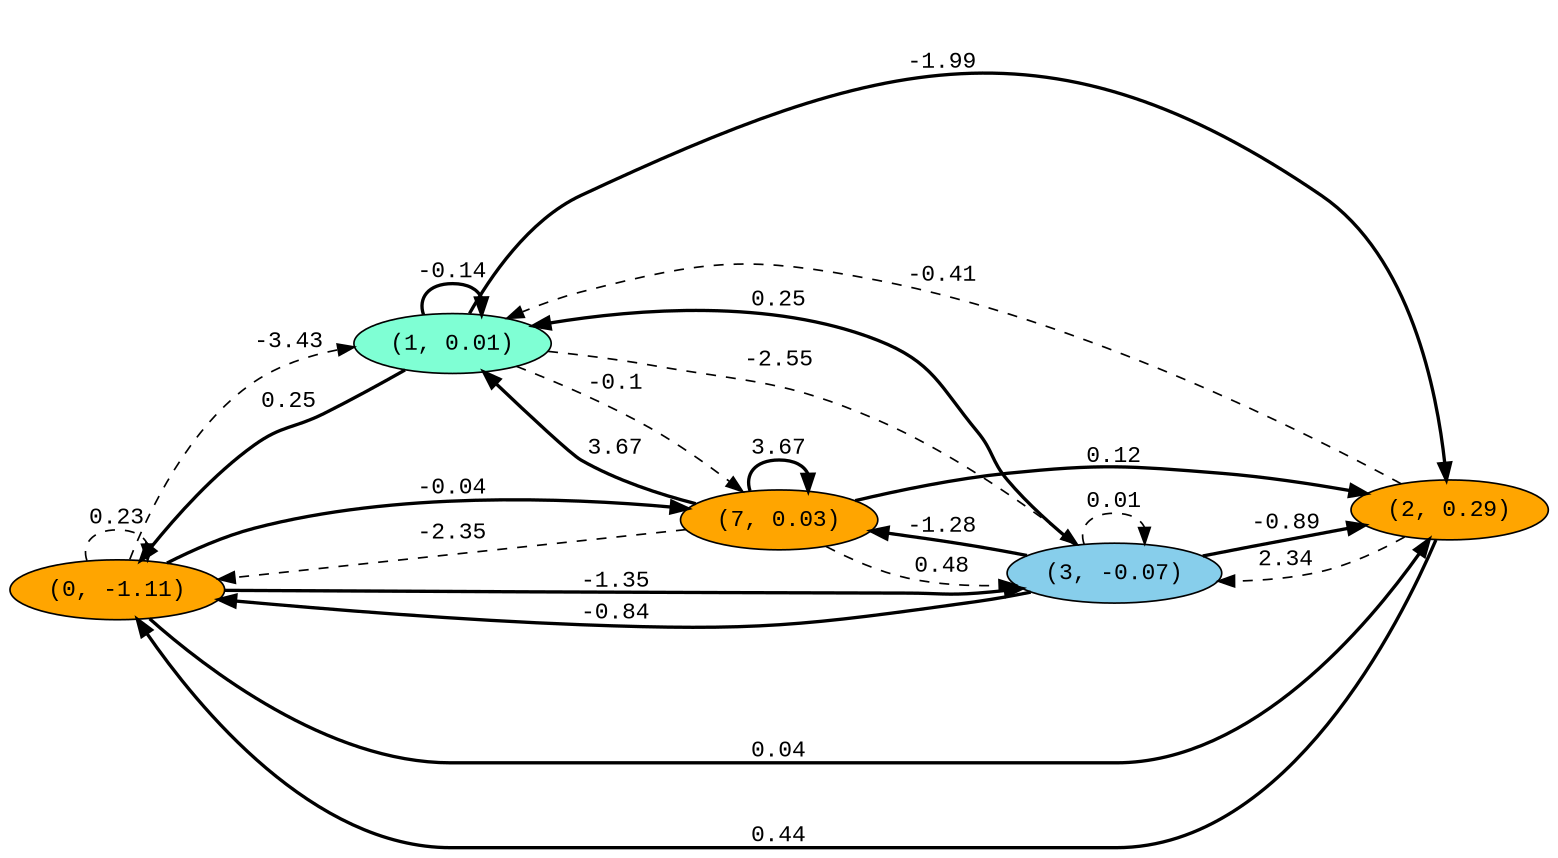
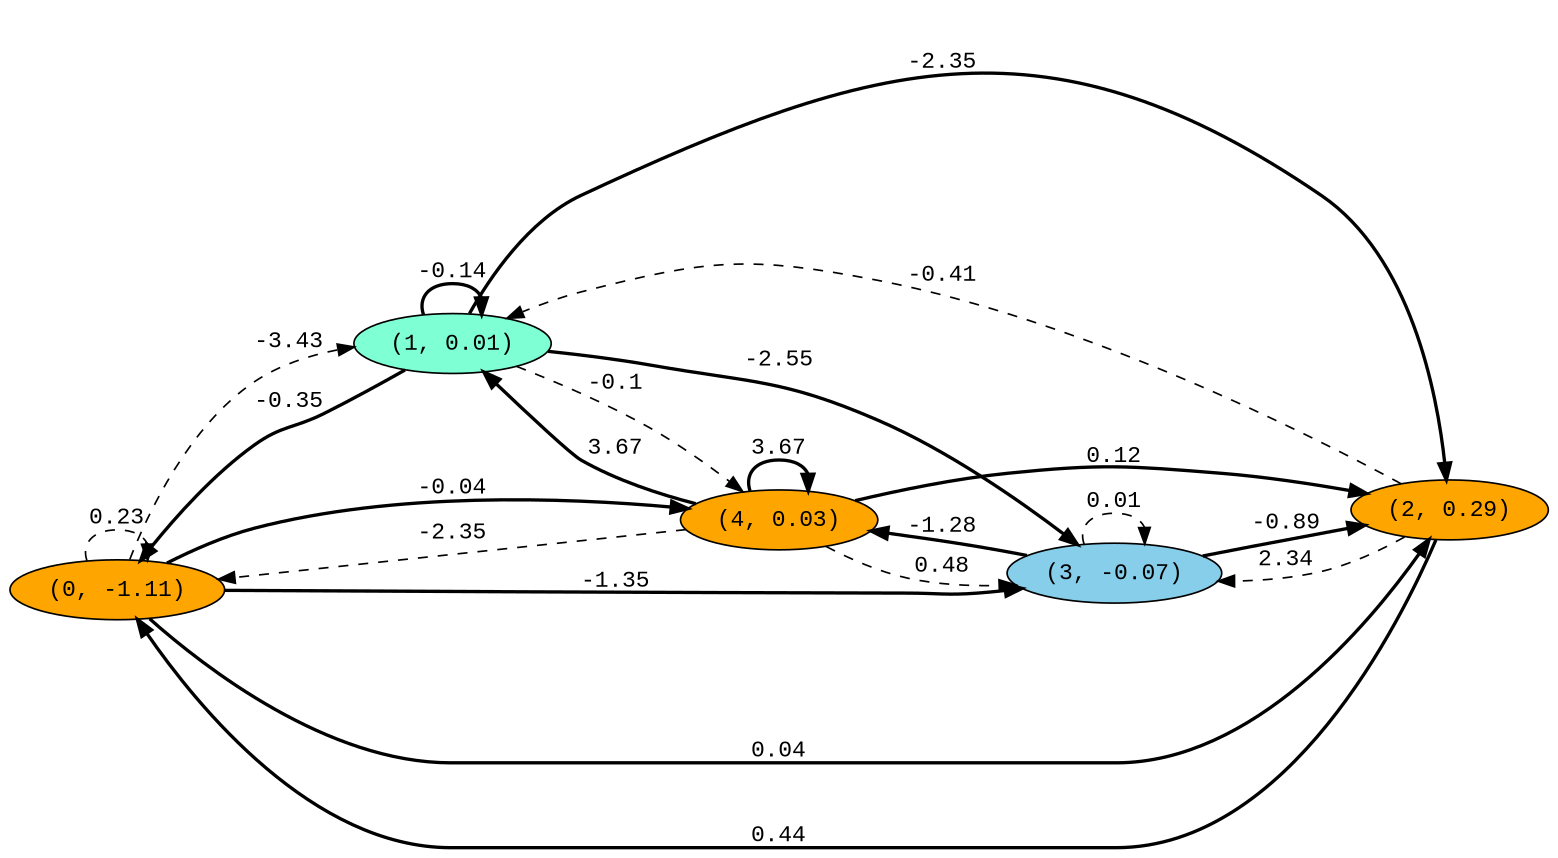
edge "(1, 0.01)" -> "(2, 0.29)": label "-1.99" -> "-2.35"
edge "(3, -0.07)" -> "(1, 0.01)": removed, label "0.25"
edge "(1, 0.01)" -> "(3, -0.07)": style dashed -> bold
edge "(1, 0.01)" -> "(0, -1.11)": label "0.25" -> "-0.35"
node "(7, 0.03)": label "(7, 0.03)" -> "(4, 0.03)"
edge "(3, -0.07)" -> "(0, -1.11)": removed, label "-0.84"
